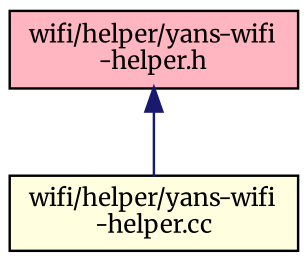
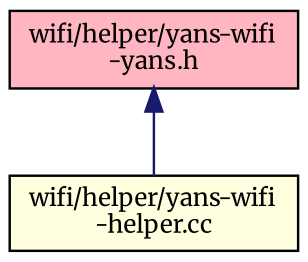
node "wifi/helper/yans-wifi -helper.h": label "wifi/helper/yans-wifi -helper.h" -> "wifi/helper/yans-wifi -yans.h"
